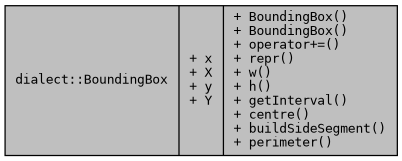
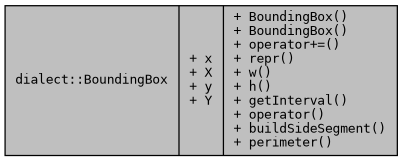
node "dialect::BoundingBox": text "+ centre()" -> "+ operator()"
